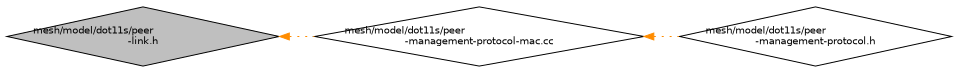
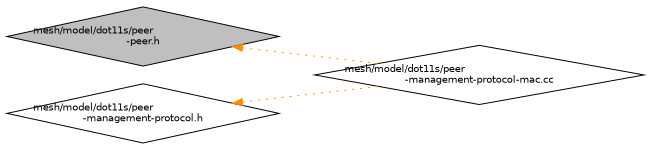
node "mesh/model/dot11s/peer -link.h": label "mesh/model/dot11s/peer -link.h" -> "mesh/model/dot11s/peer -peer.h"
edge "mesh/model/dot11s/peer -management-protocol.h" -> "mesh/model/dot11s/peer -management-protocol-mac.cc": reversed
